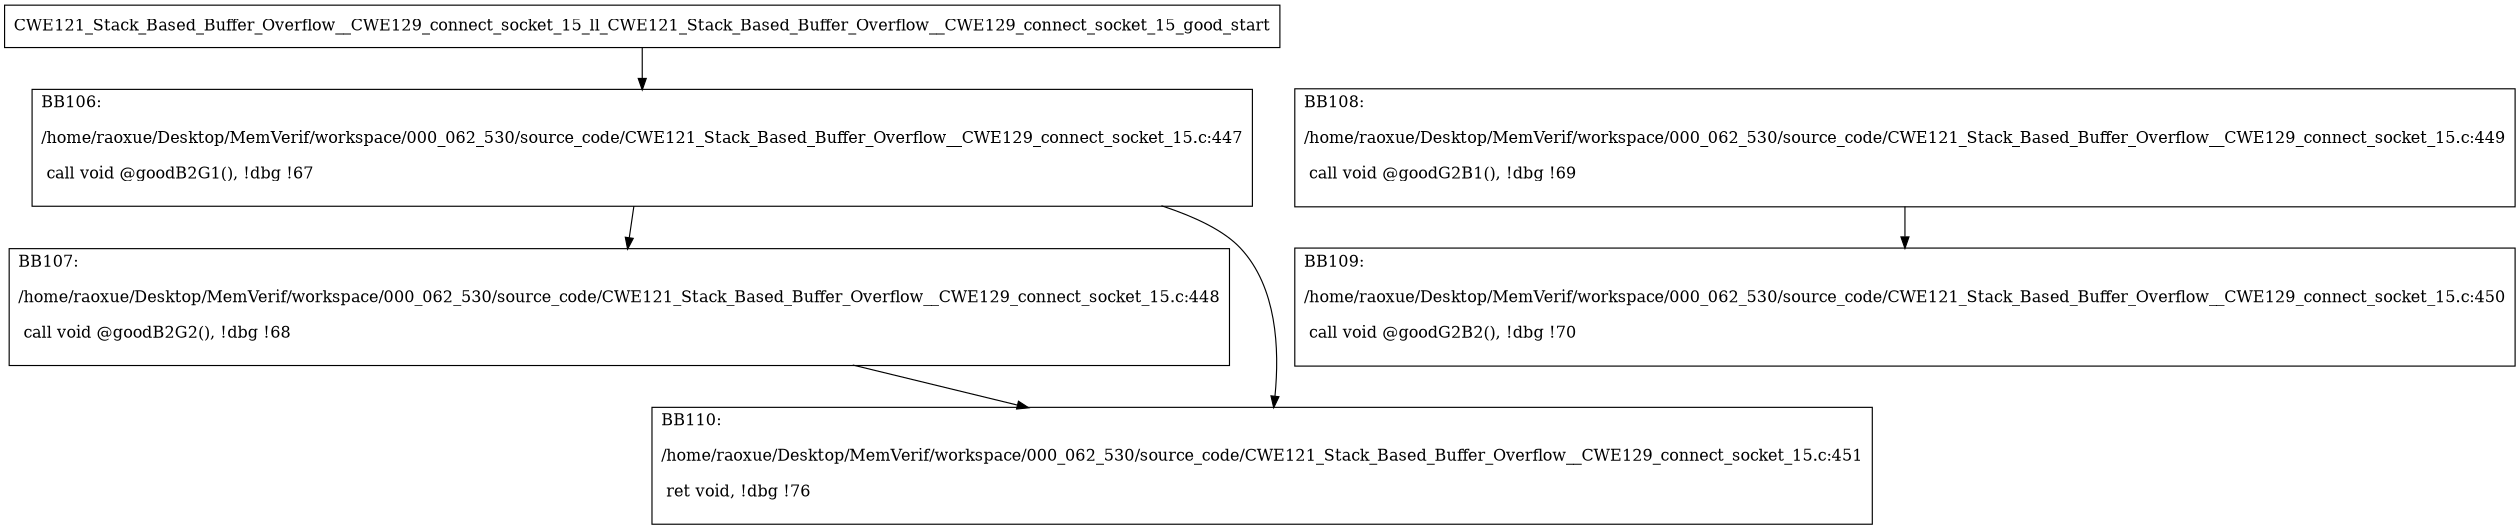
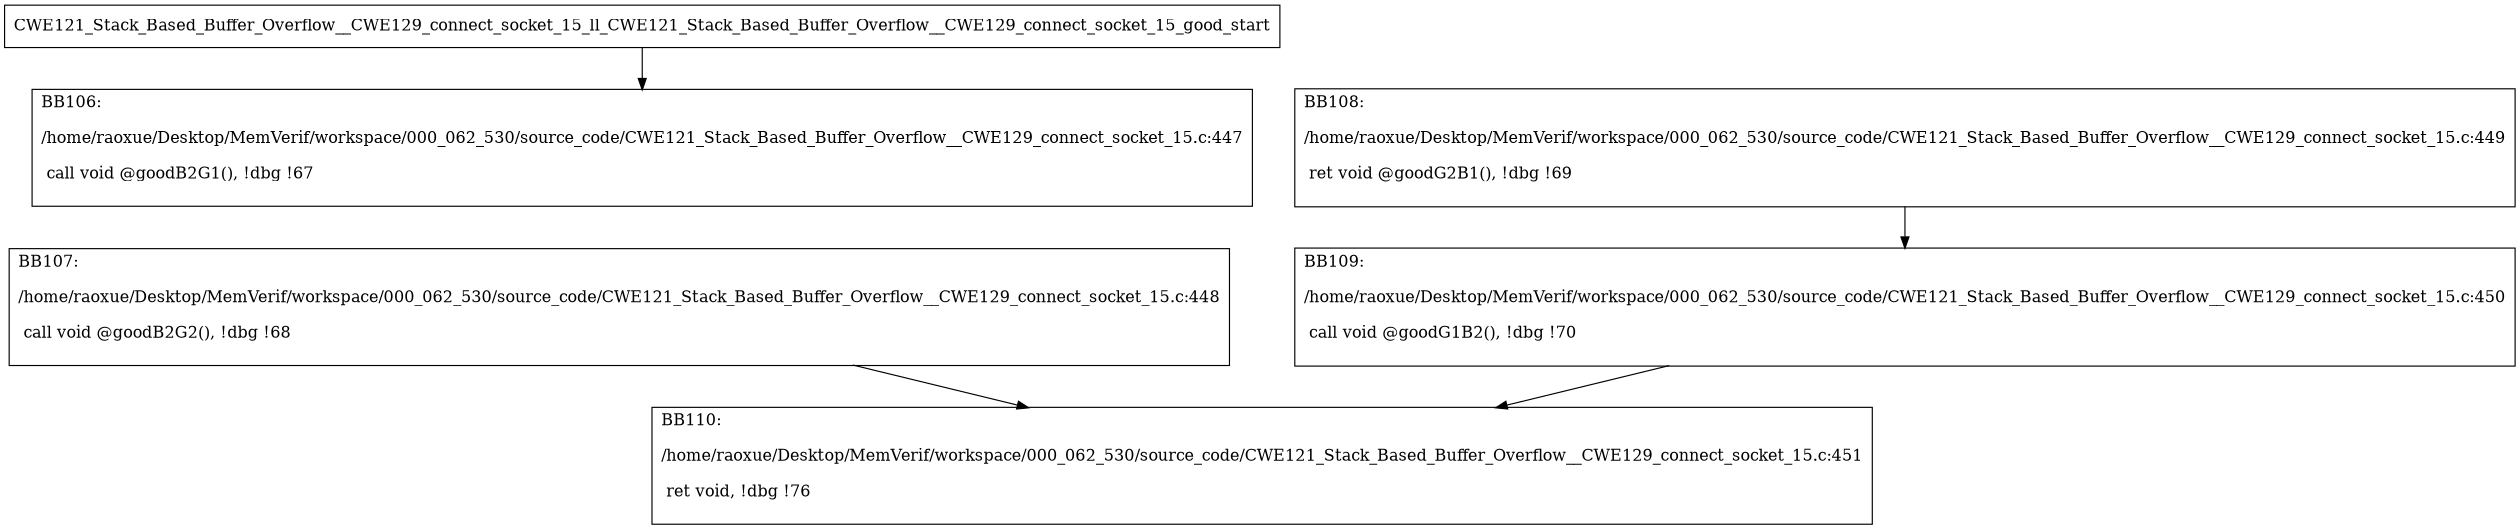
node "BB108:": text "call void @goodG2B1(), !dbg !69" -> "ret void @goodG2B1(), !dbg !69"
edge "BB106:" -> "BB107:": removed
edge "BB106:" -> "BB110:": now "BB109:" -> "BB110:"
node "BB109:": text "call void @goodG2B2(), !dbg !70" -> "call void @goodG1B2(), !dbg !70"
